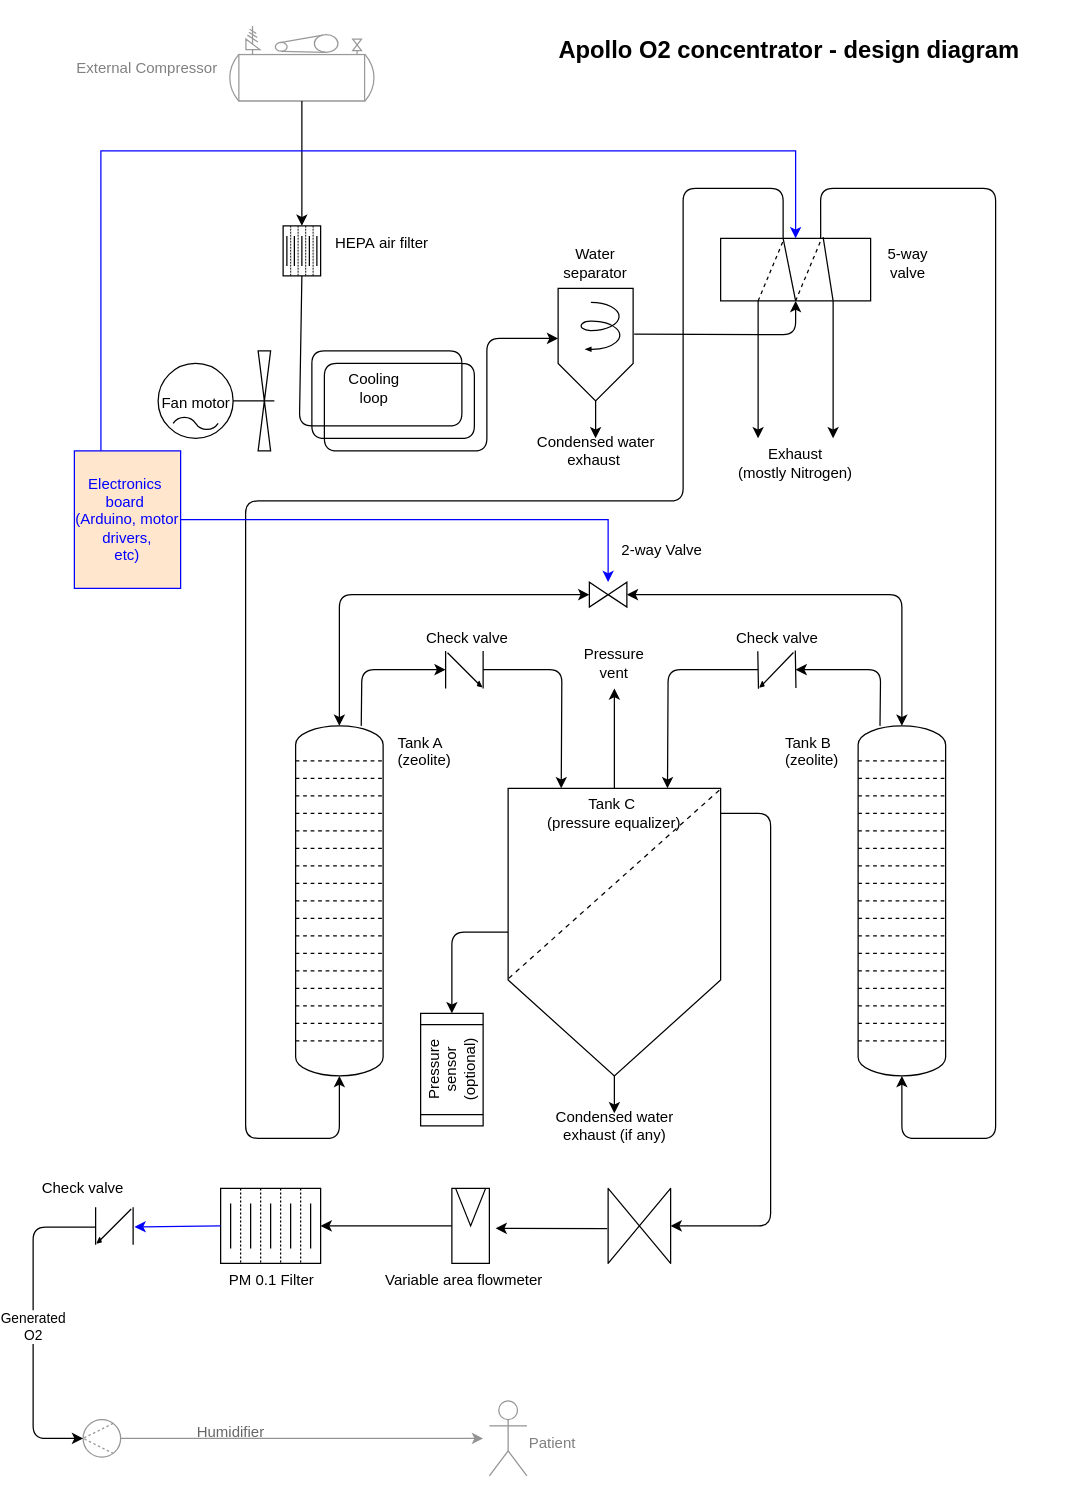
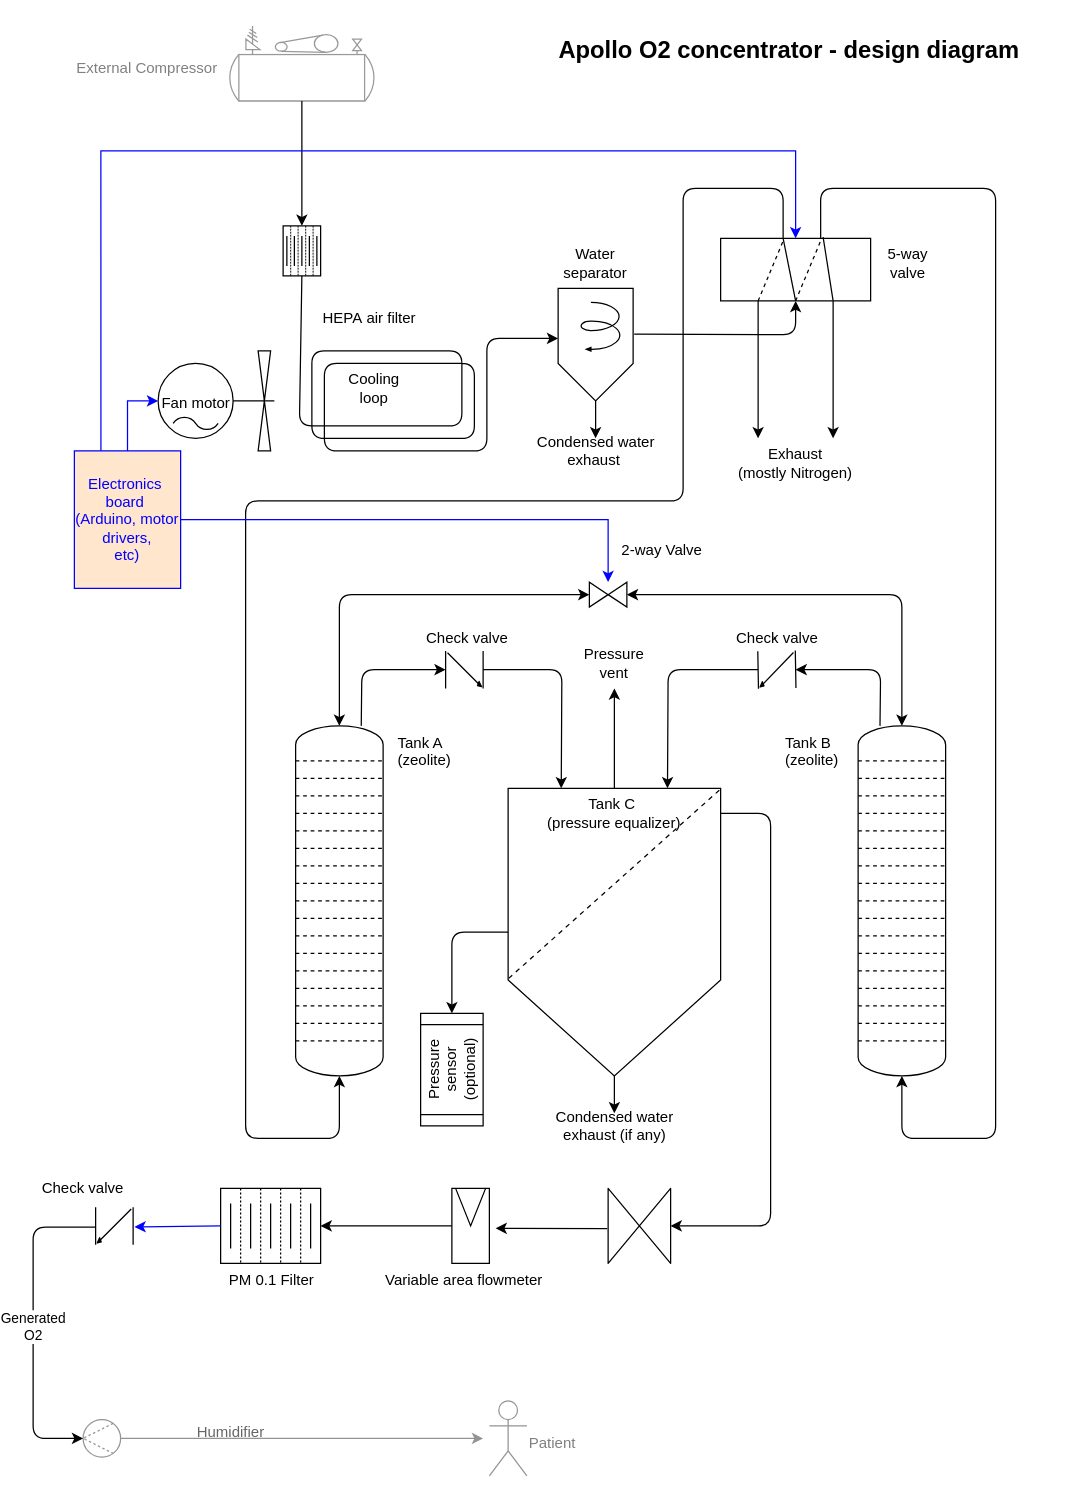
node "HEPA air filter": moved (396, 244) -> (383, 319)
edge "Electronics board (Arduino, motor drivers, etc)" -> "Fan motor": added
